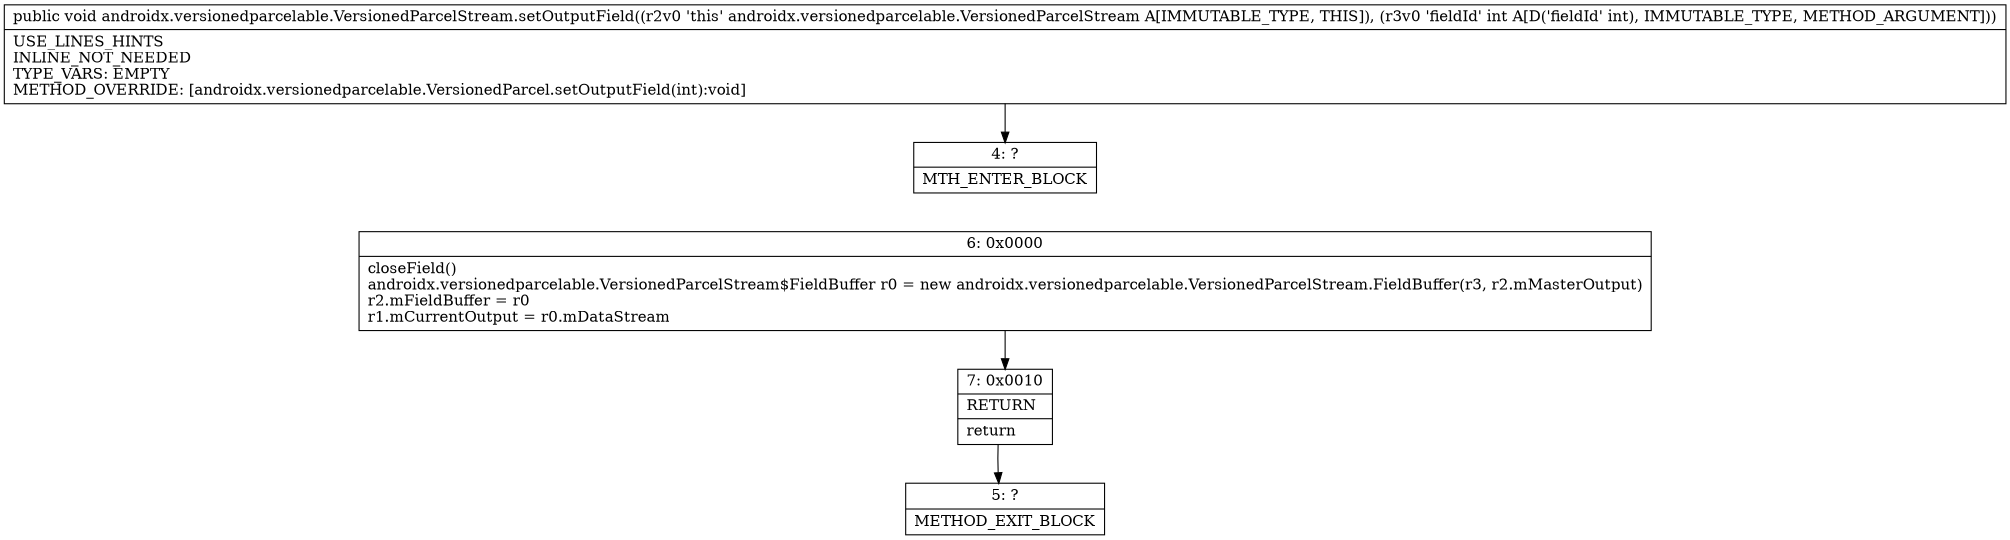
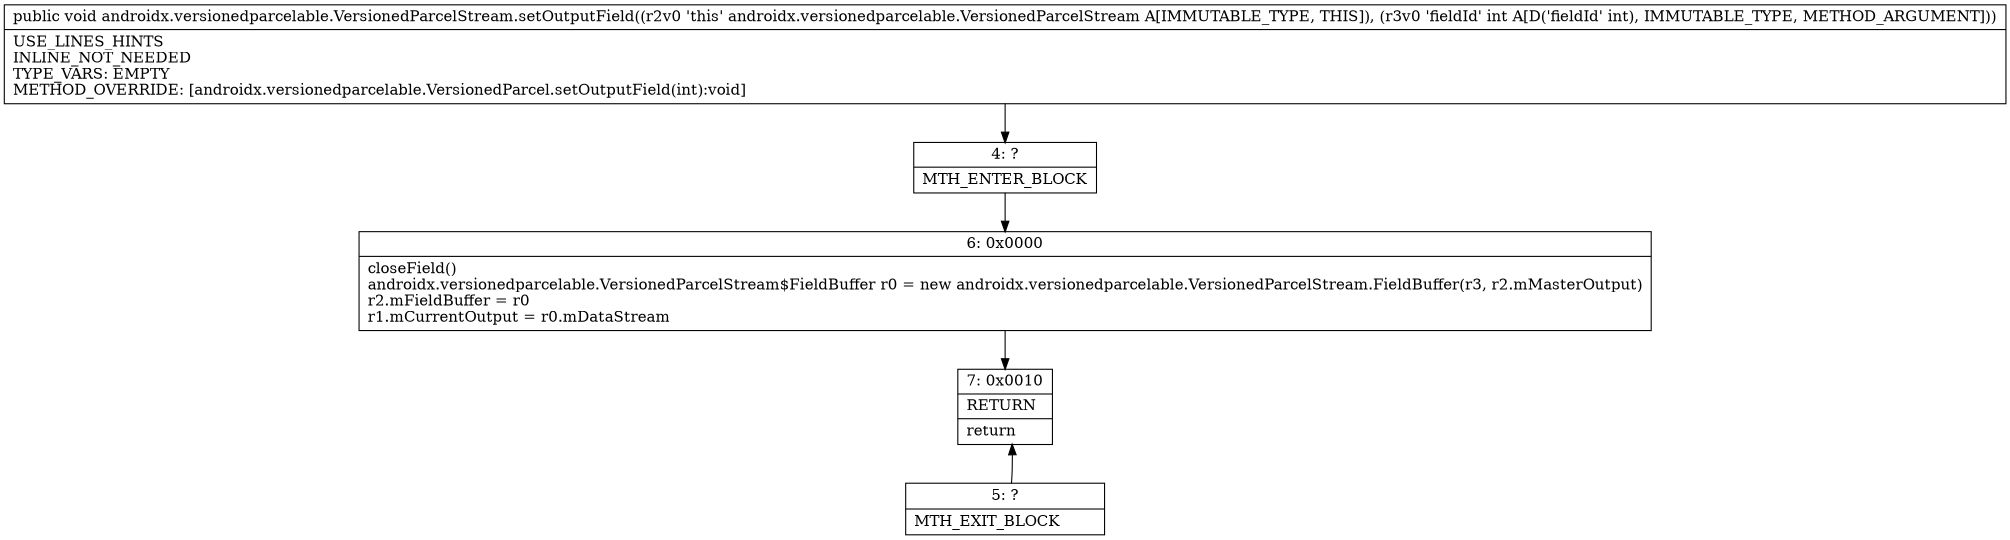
edge "4: ?" -> "6: 0x0000": added
edge "7: 0x0010" -> "5: ?": reversed
node "5: ?": text "METHOD_EXIT_BLOCK" -> "MTH_EXIT_BLOCK"
